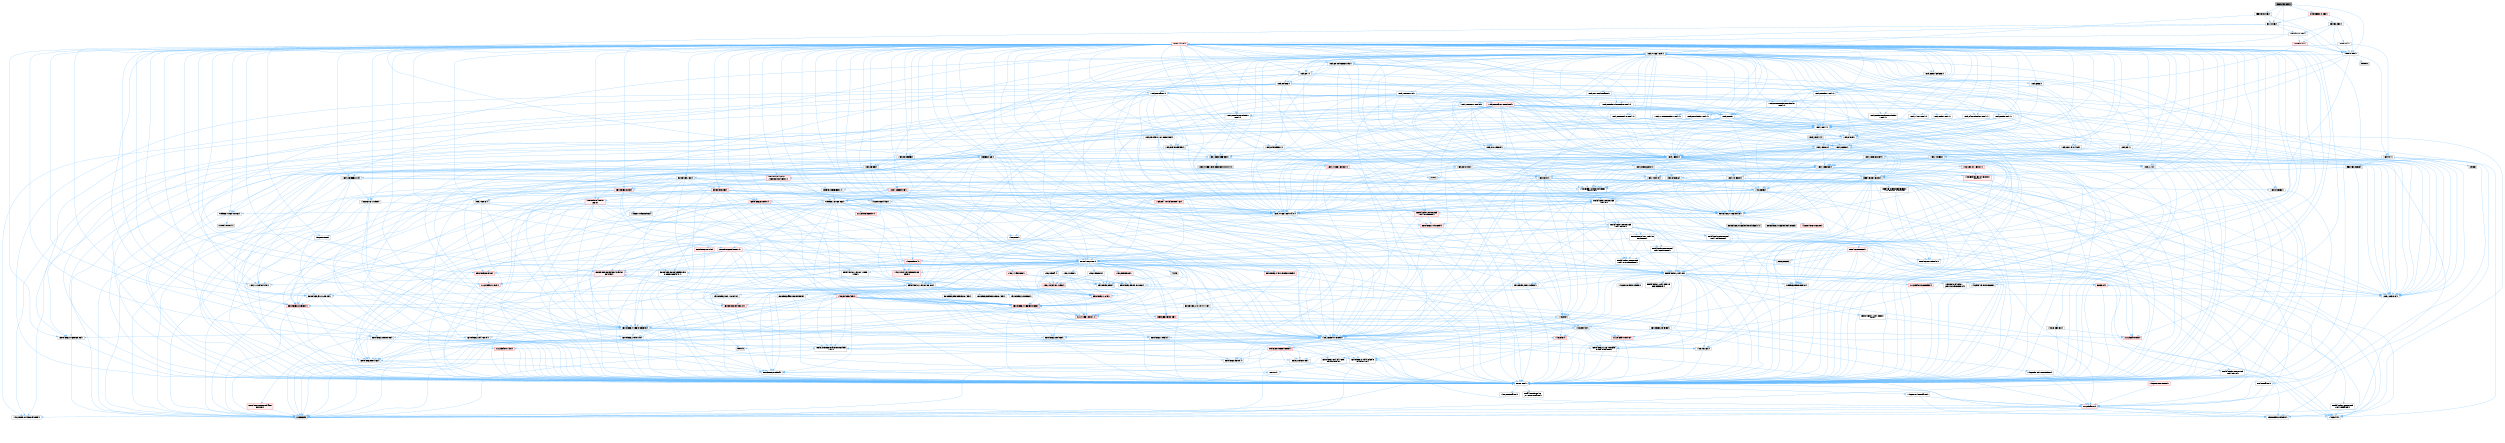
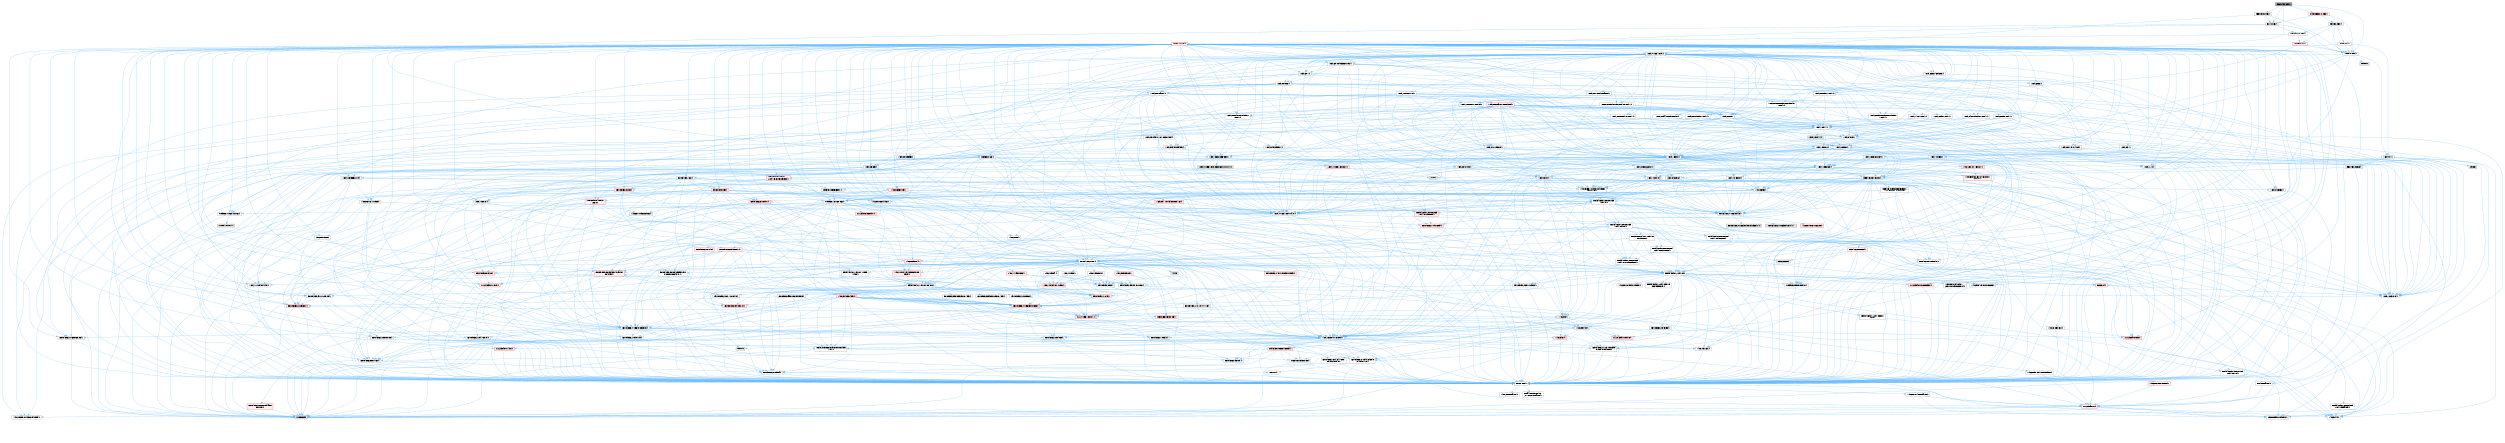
node "Math/RotationAboutPointMatrix.h": label "Math/RotationAboutPointMatrix.h" -> "Vector/RotationAboutPointMatrix.h"
node "Math/InverseRotationMatrix.h": label "Math/InverseRotationMatrix.h" -> "Math/ProfilingDebugging.h"
node "Internationalization /Internationalization.h": label "Internationalization /Internationalization.h" -> "Internationalization /ArchiveNameHelpers.h"
node "Matrix/DateTime.h": label "Matrix/DateTime.h" -> "Misc/DateTime.h"
node "Containers/UnrealString.h.cmath": label "Containers/UnrealString.h.cmath" -> "Containers/UnrealString.h.inl"
node "Traits/IsCharType.h": label "Traits/IsCharType.h" -> "Logging/IsCharType.h"
